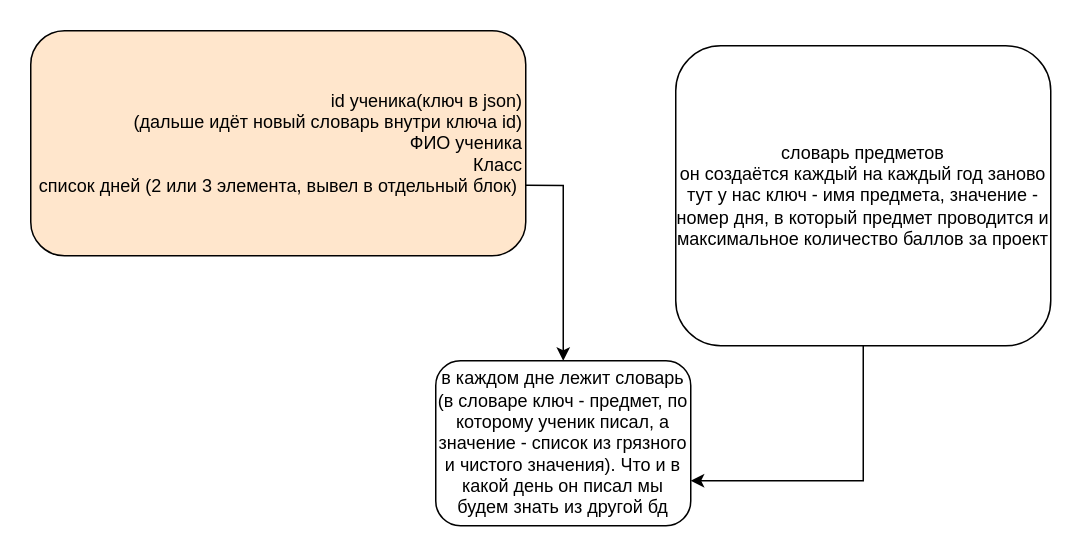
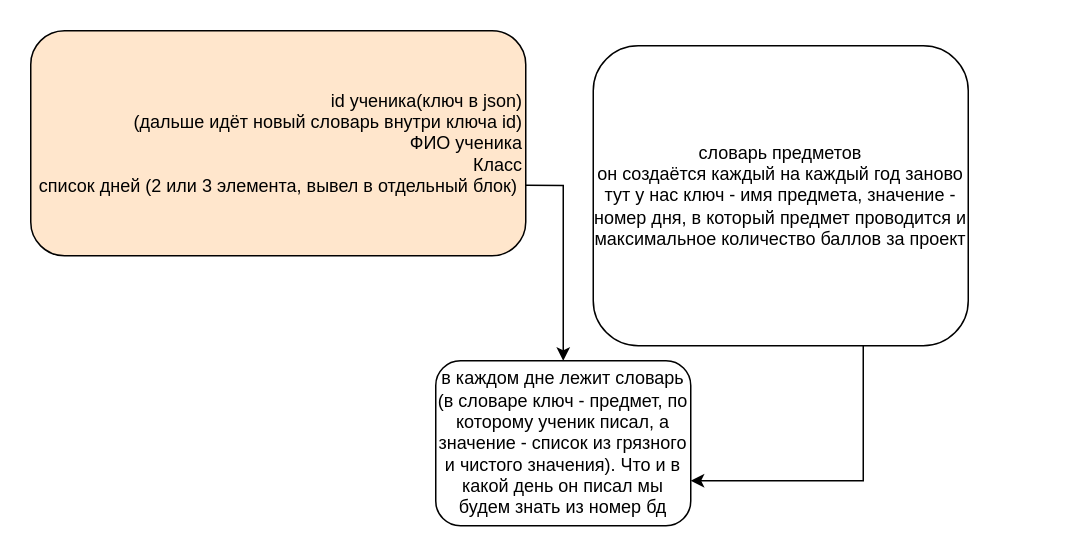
node "словарь предметов он создаётся каждый на каждый год заново тут у нас ключ - имя предмета, значение - номер дня, в который предмет проводится и максимальное количество баллов за проект": moved (863, 196) -> (781, 196)
node "в каждом дне лежит словарь (в словаре ключ - предмет, по которому ученик писал, а значение - список из грязного и чистого значения). Что и в какой день он писал мы будем знать из другой бд": label "в каждом дне лежит словарь (в словаре ключ - предмет, по которому ученик писал, а значение - список из грязного и чистого значения). Что и в какой день он писал мы будем знать из другой бд" -> "в каждом дне лежит словарь (в словаре ключ - предмет, по которому ученик писал, а значение - список из грязного и чистого значения). Что и в какой день он писал мы будем знать из номер бд"
